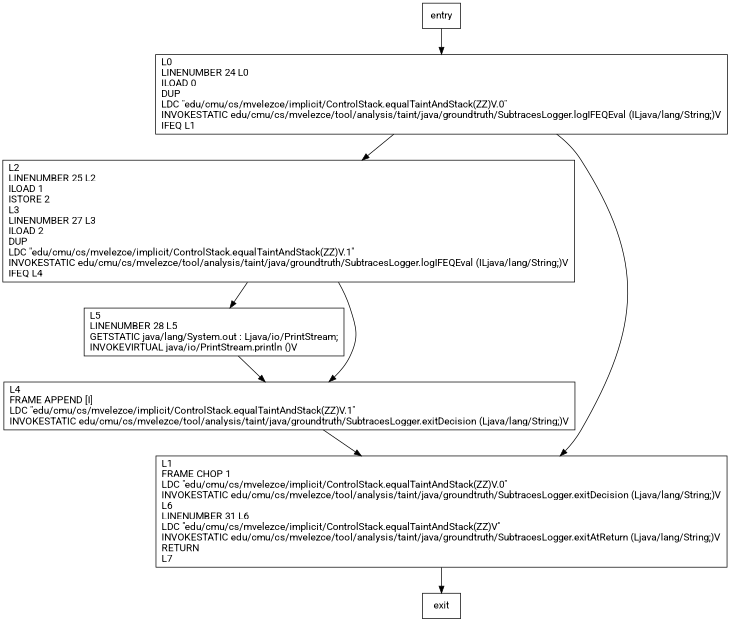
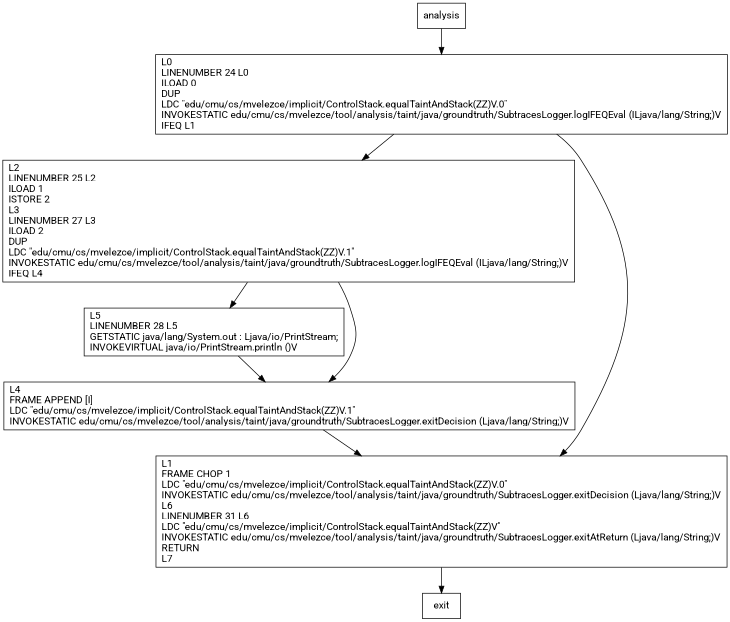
node "entry": label "entry" -> "analysis"
